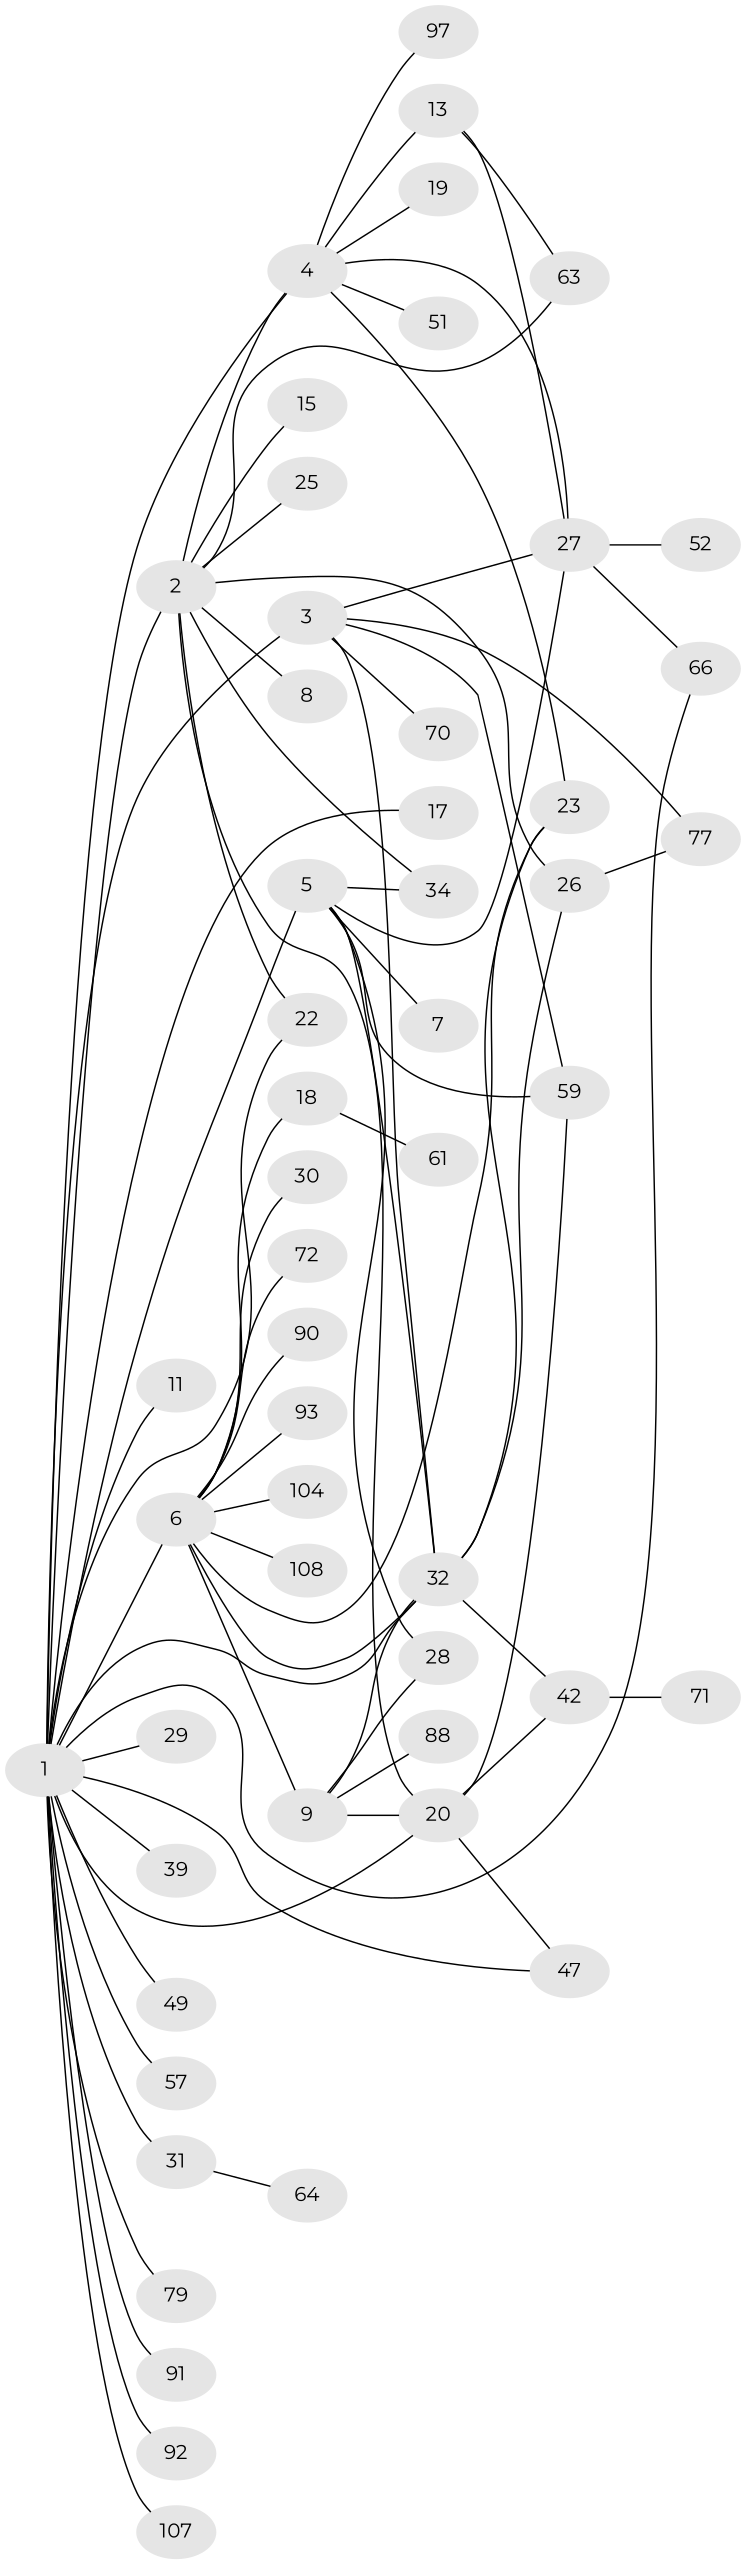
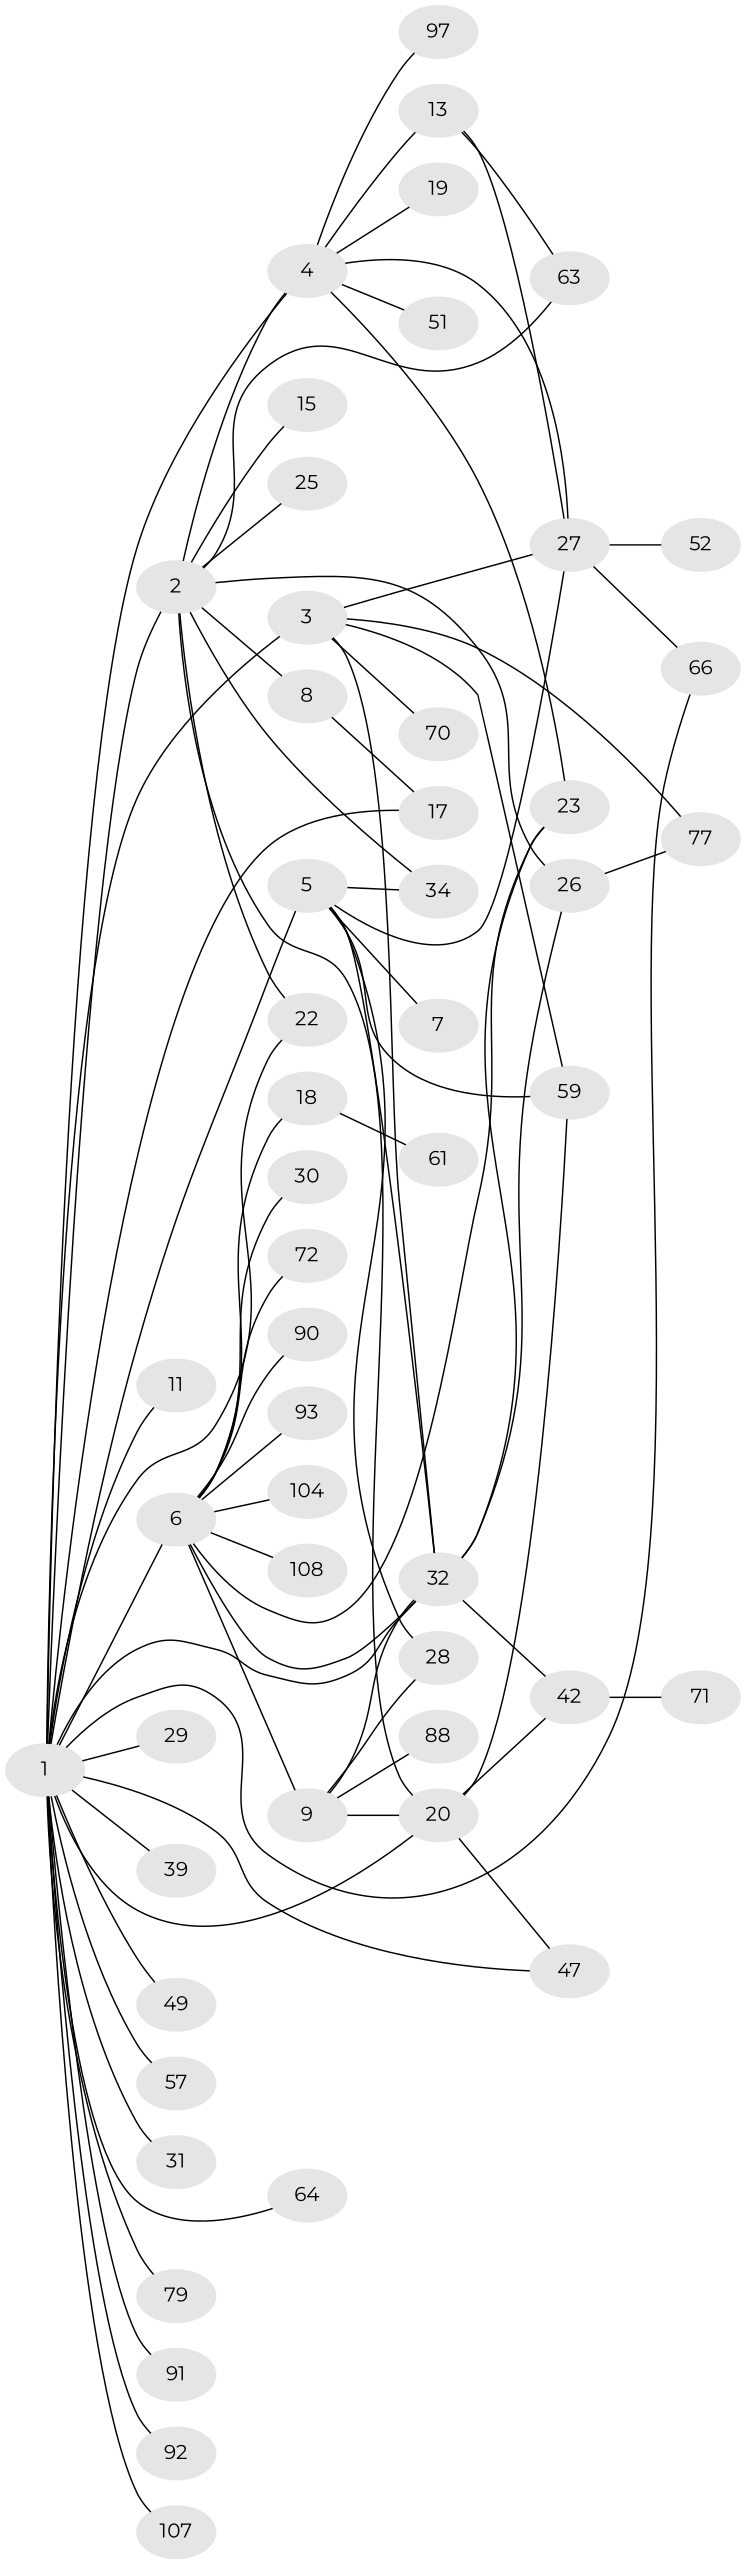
edge "8" -- "17": added
edge "31" -- "64": now "1" -- "64"
